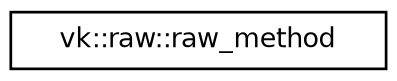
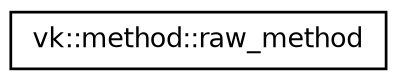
node "vk::raw::raw_method": label "vk::raw::raw_method" -> "vk::method::raw_method"
